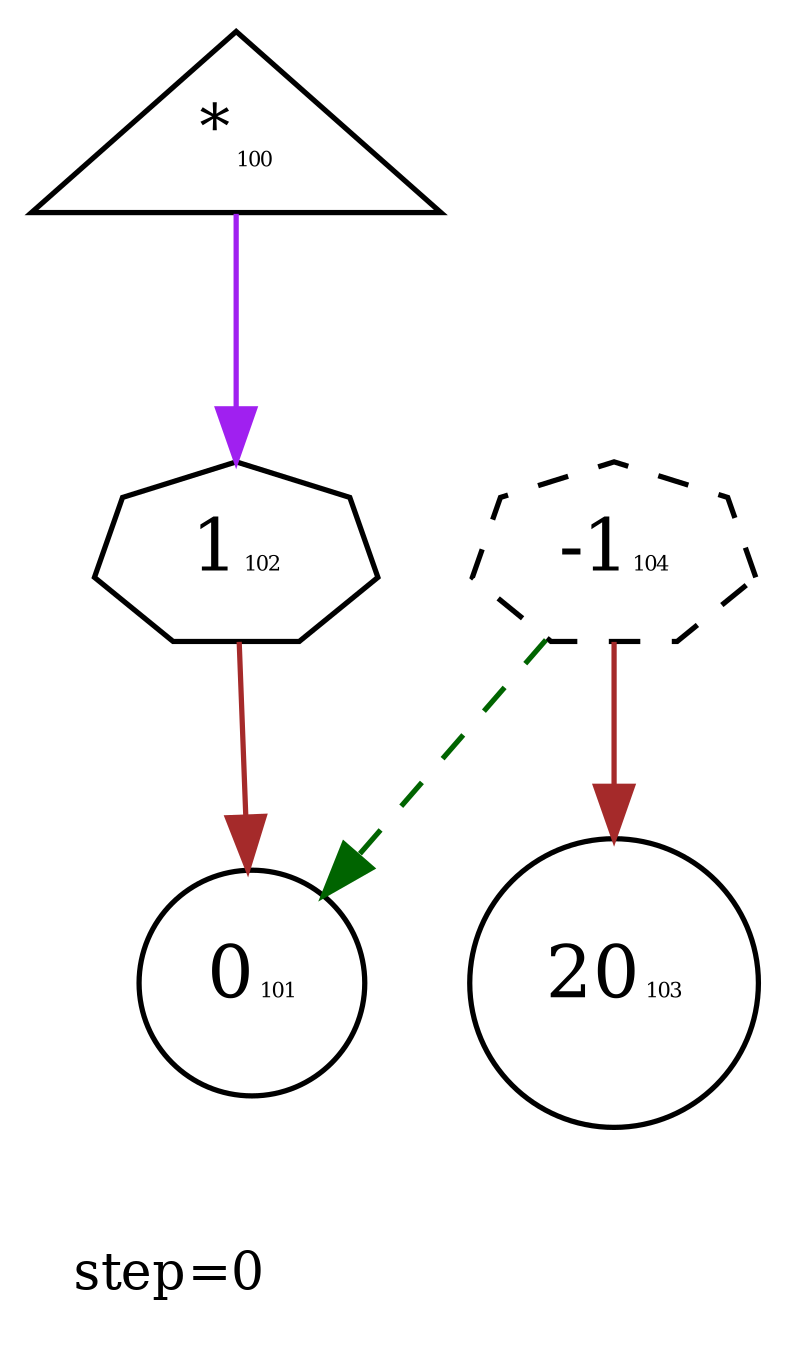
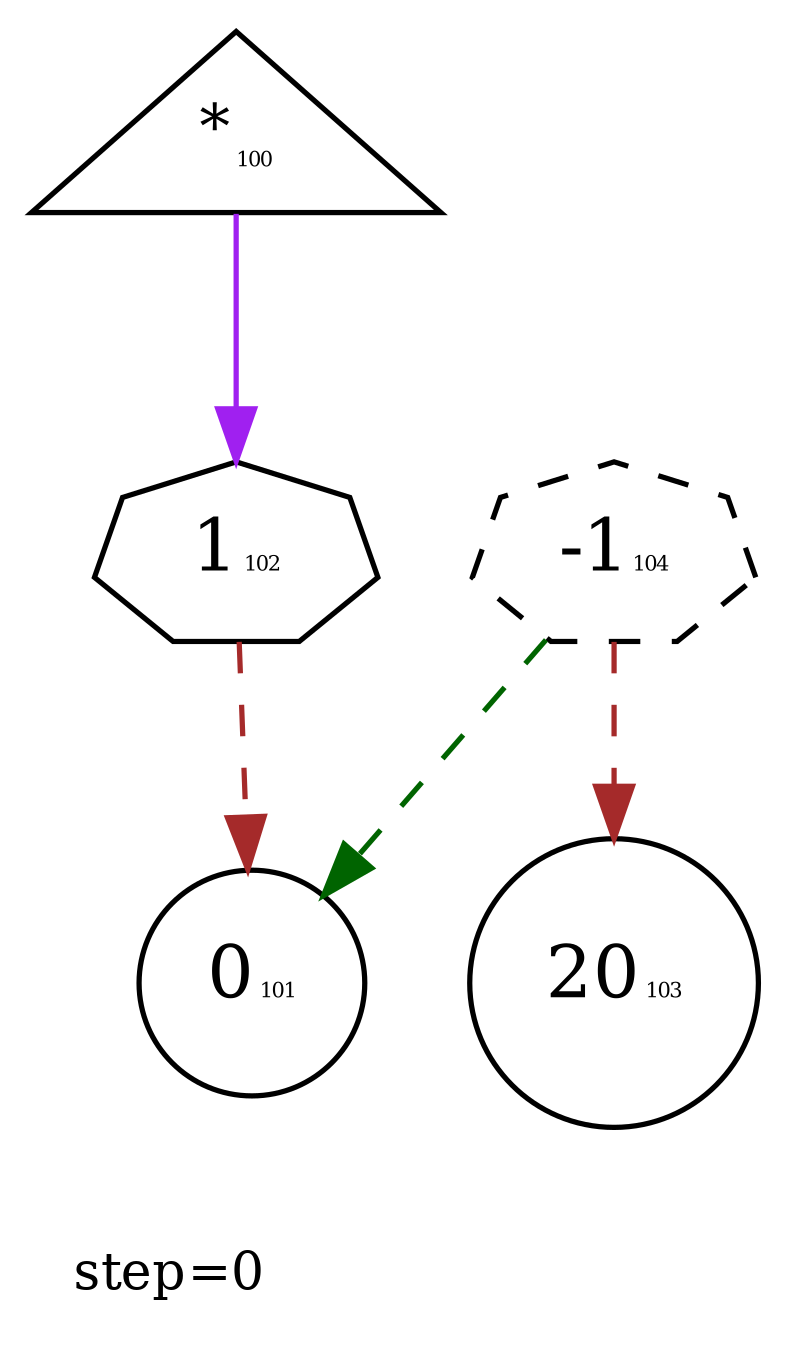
edge "-1" -> "20": style solid -> dashed
edge "1" -> "0": style solid -> dashed
